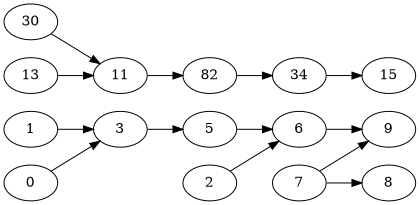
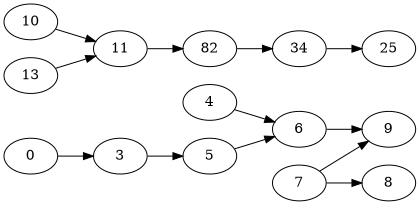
node "30": label "30" -> "10"
node "15": label "15" -> "25"
node "1": removed
node "2": label "2" -> "4"
